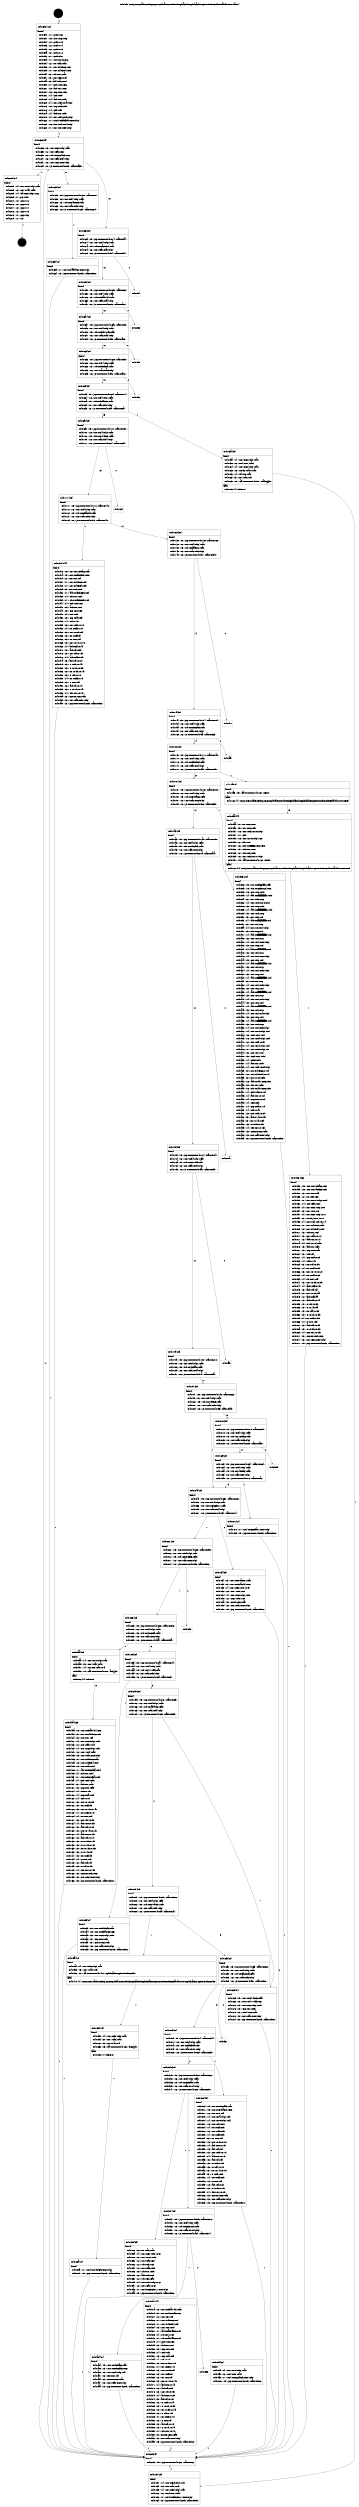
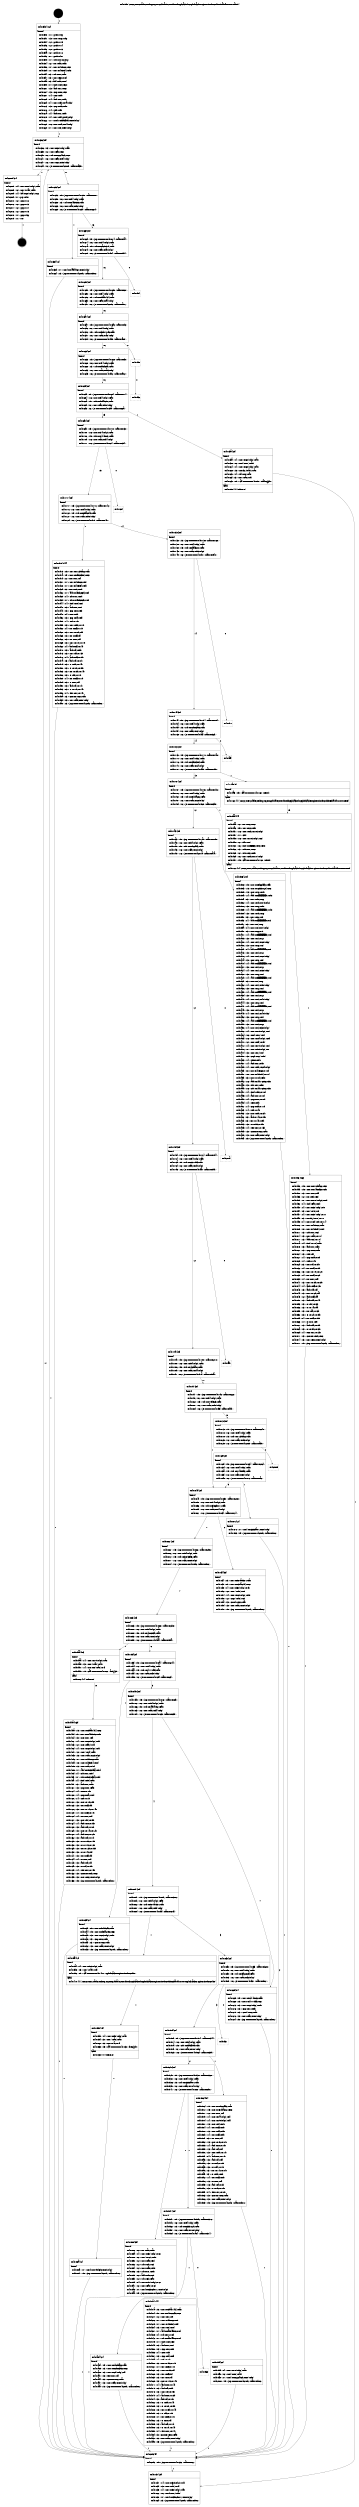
edge "0x401636 [29]" -> "0x40166f [28]": now "0x401653 [28]" -> "0x40166f [28]"
node "0x40205c": removed
edge "0x4016c3 [28]" -> "0x401fd2": now "0x401fde" -> "0x401fd2"
edge "0x401813 [28]" -> "0x40182f [28]": removed, label "10"
node "0x401ed6": removed
edge "0x401cd7 [29]" -> "0x4020dc [5]": reversed
